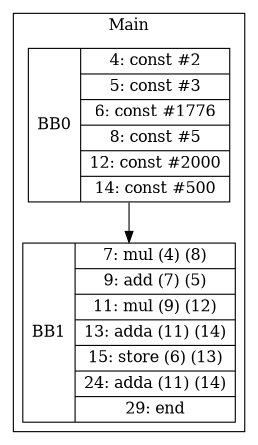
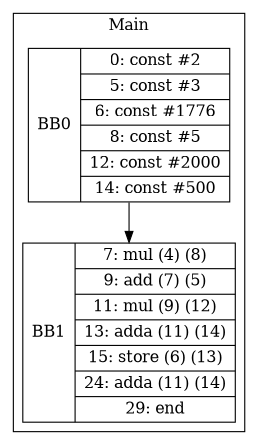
node "BB0": text "4: const #2" -> "0: const #2"
